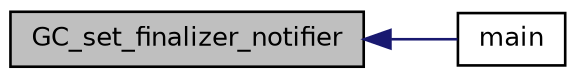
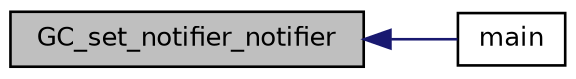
node "GC_set_finalizer_notifier": label "GC_set_finalizer_notifier" -> "GC_set_notifier_notifier"
